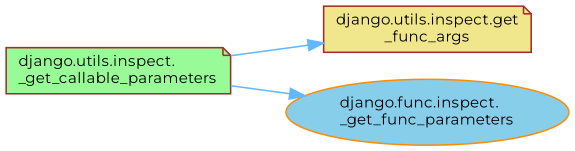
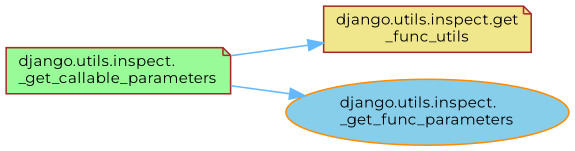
node "django.utils.inspect.get _func_args": label "django.utils.inspect.get _func_args" -> "django.utils.inspect.get _func_utils"
node "django.func.inspect. _get_func_parameters": label "django.func.inspect. _get_func_parameters" -> "django.utils.inspect. _get_func_parameters"
